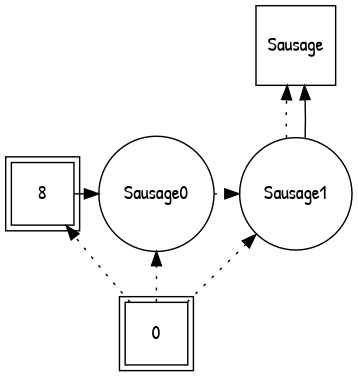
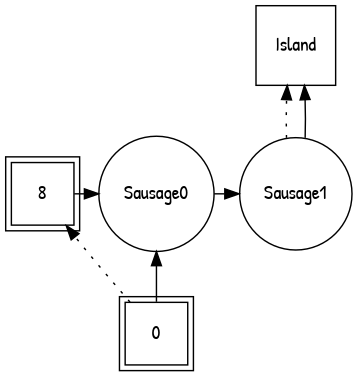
node "Sausage": label "Sausage" -> "Island"
edge "Sausage0" -> "Sausage1": style dotted -> solid
edge "0" -> "Sausage1": removed
edge "0" -> "Sausage0": style dotted -> solid
